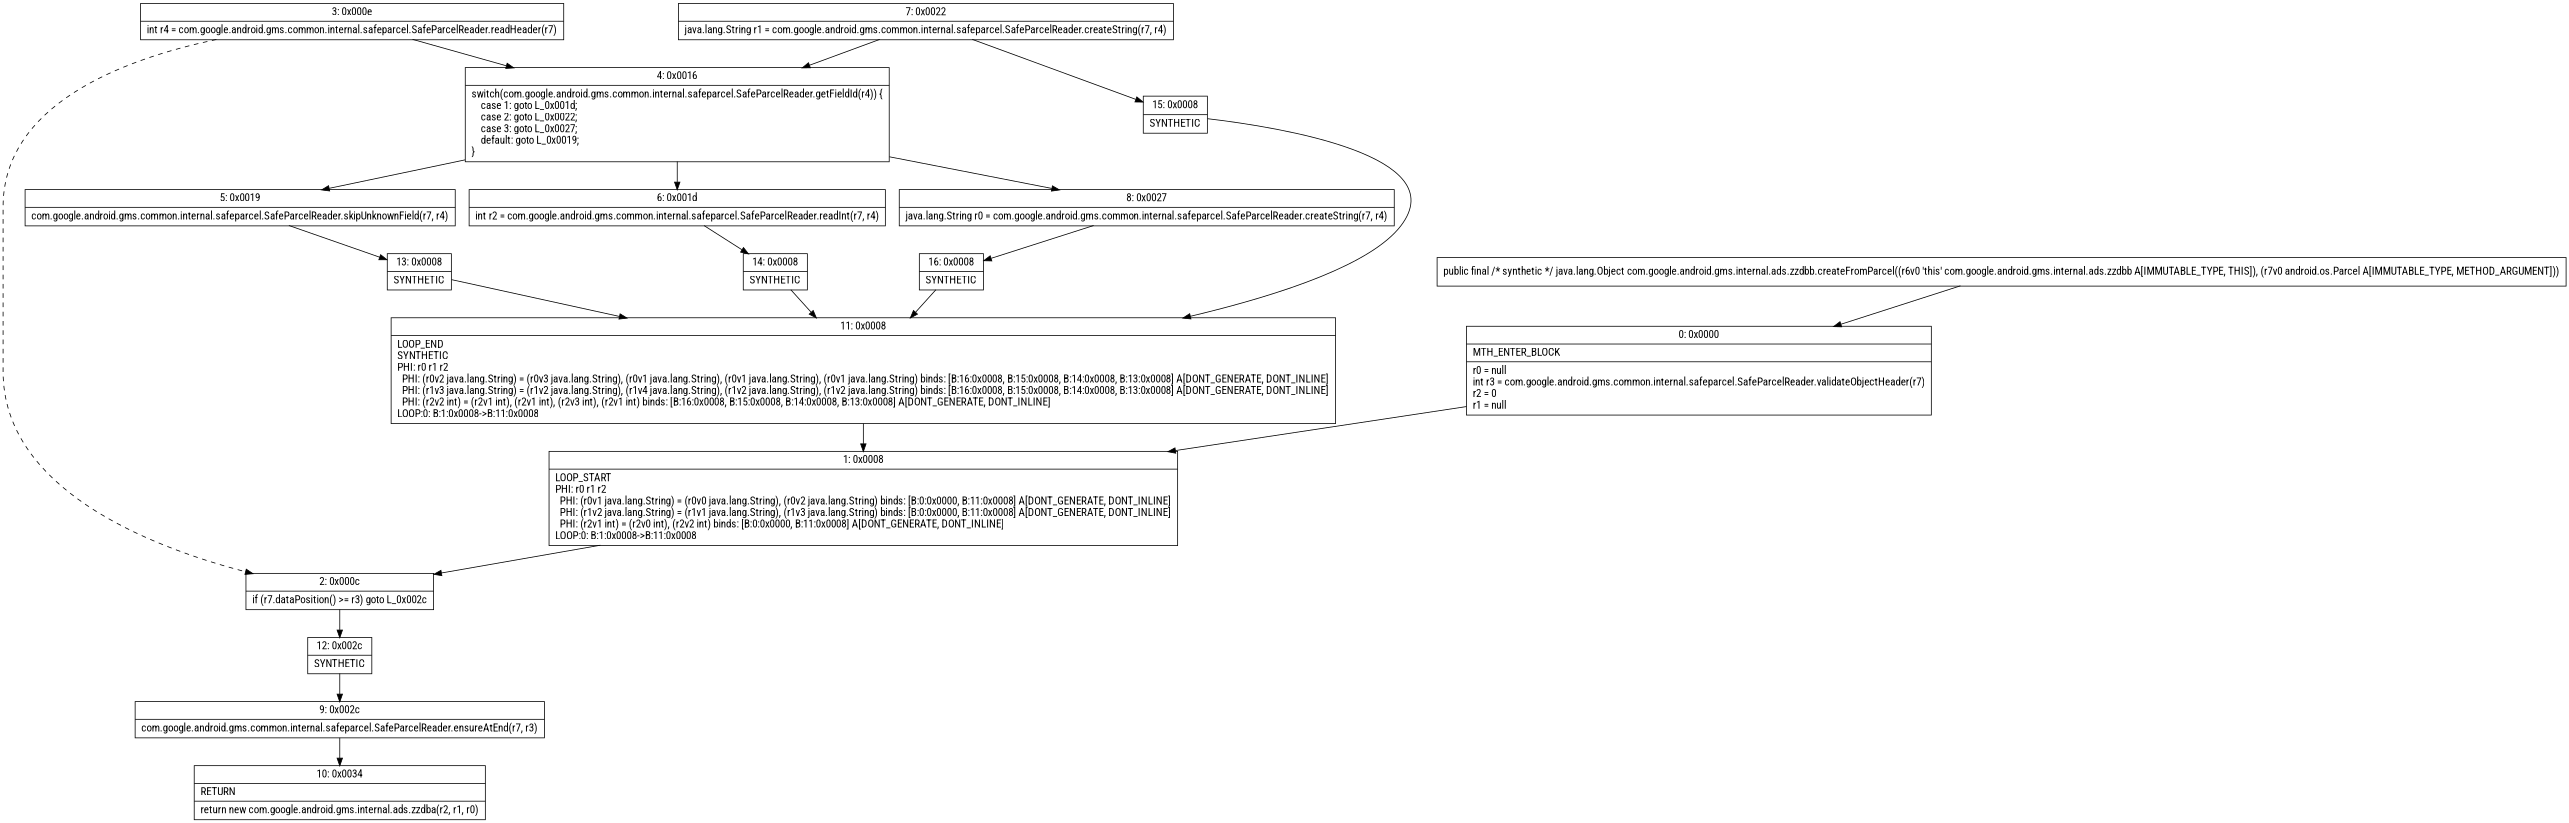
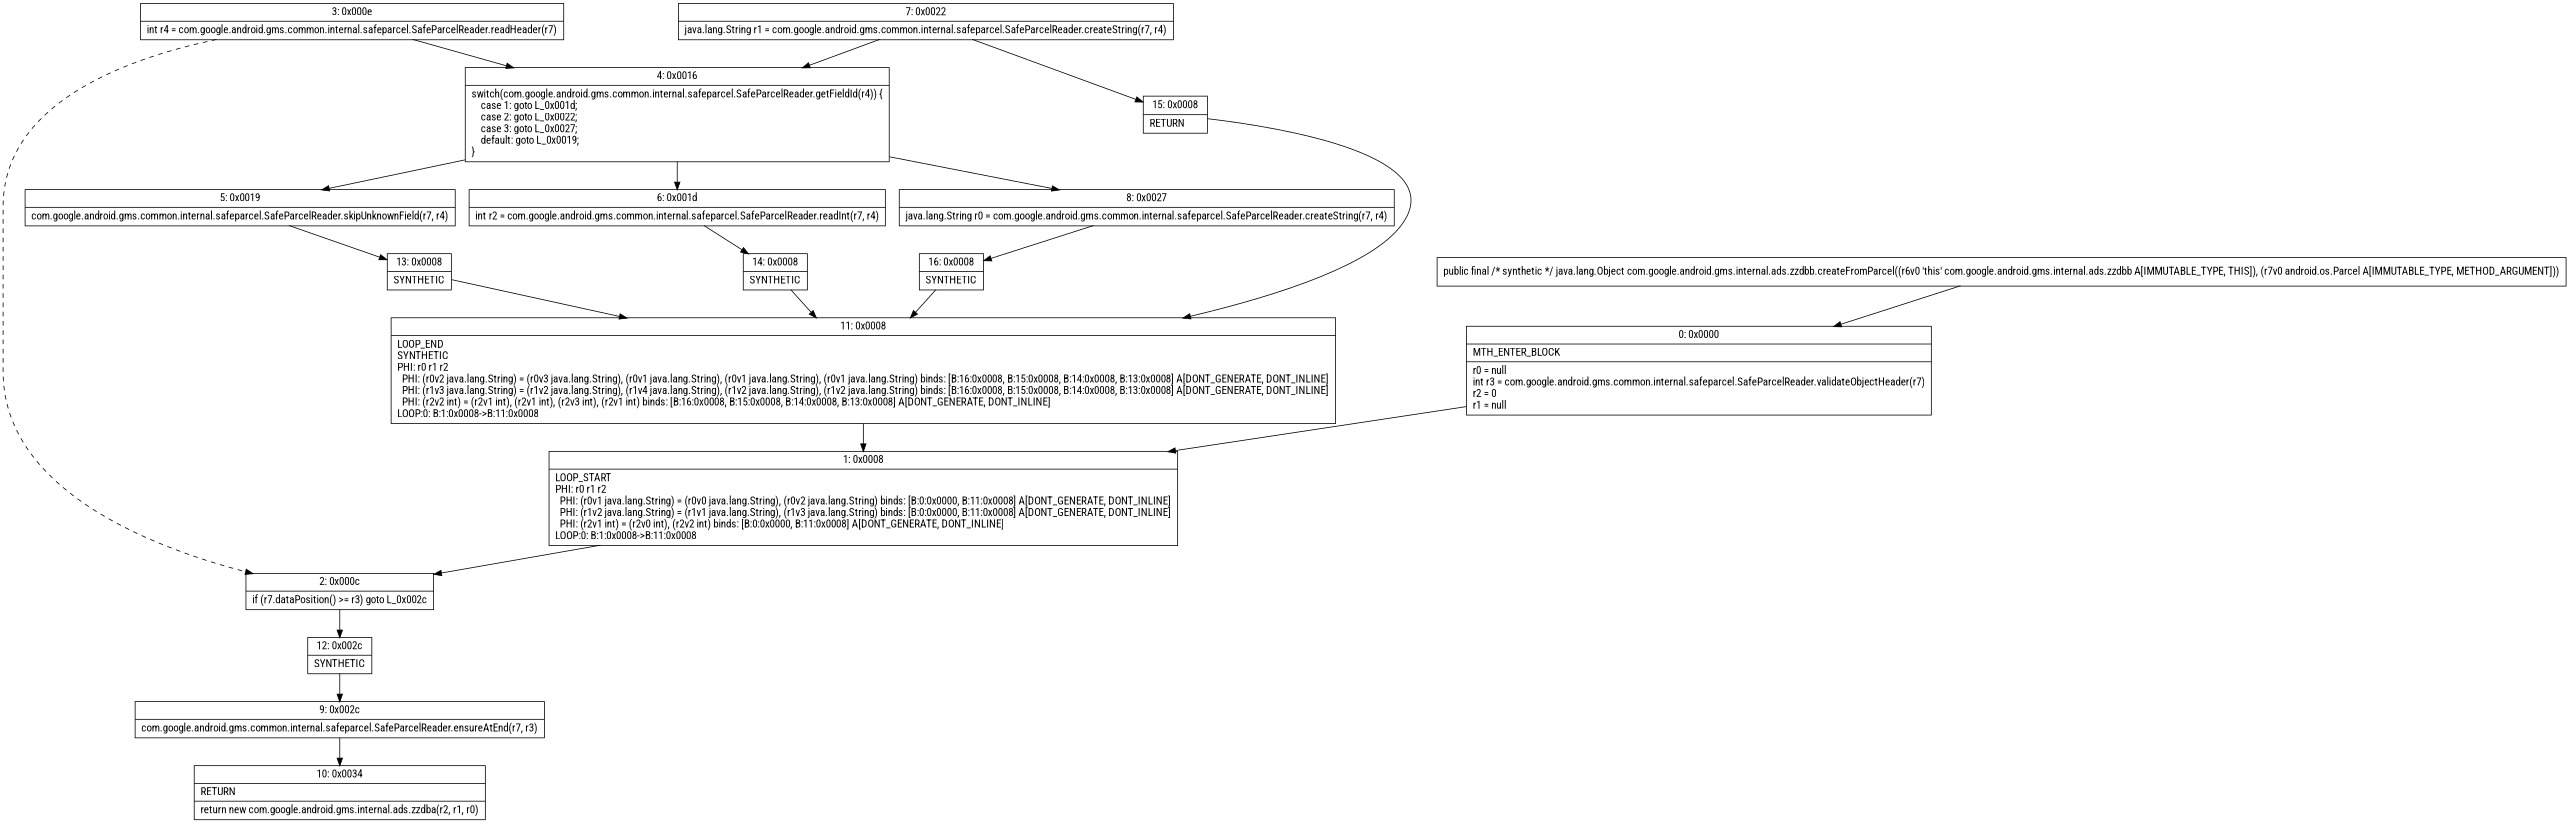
node "15: 0x0008": text "SYNTHETIC" -> "RETURN"
